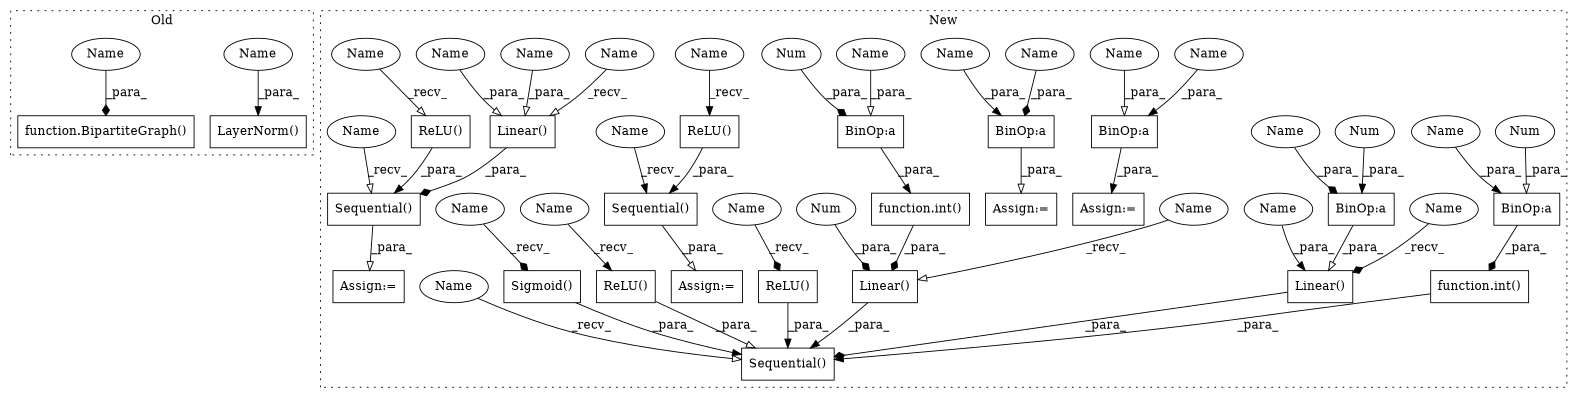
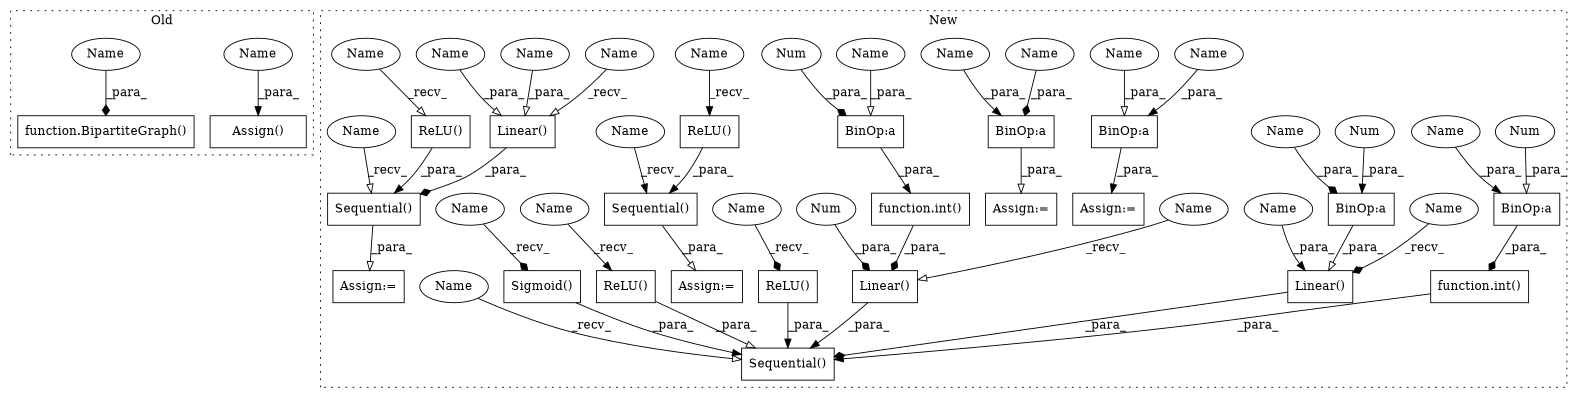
node "LayerNorm()": label "LayerNorm()" -> "Assign()"
